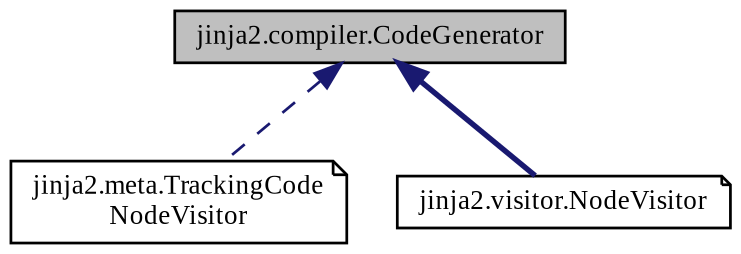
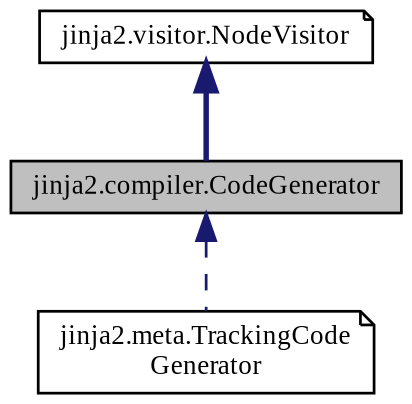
edge "jinja2.visitor.NodeVisitor" -> "jinja2.compiler.CodeGenerator": reversed
node "jinja2.meta.TrackingCode NodeVisitor": label "jinja2.meta.TrackingCode NodeVisitor" -> "jinja2.meta.TrackingCode Generator"
